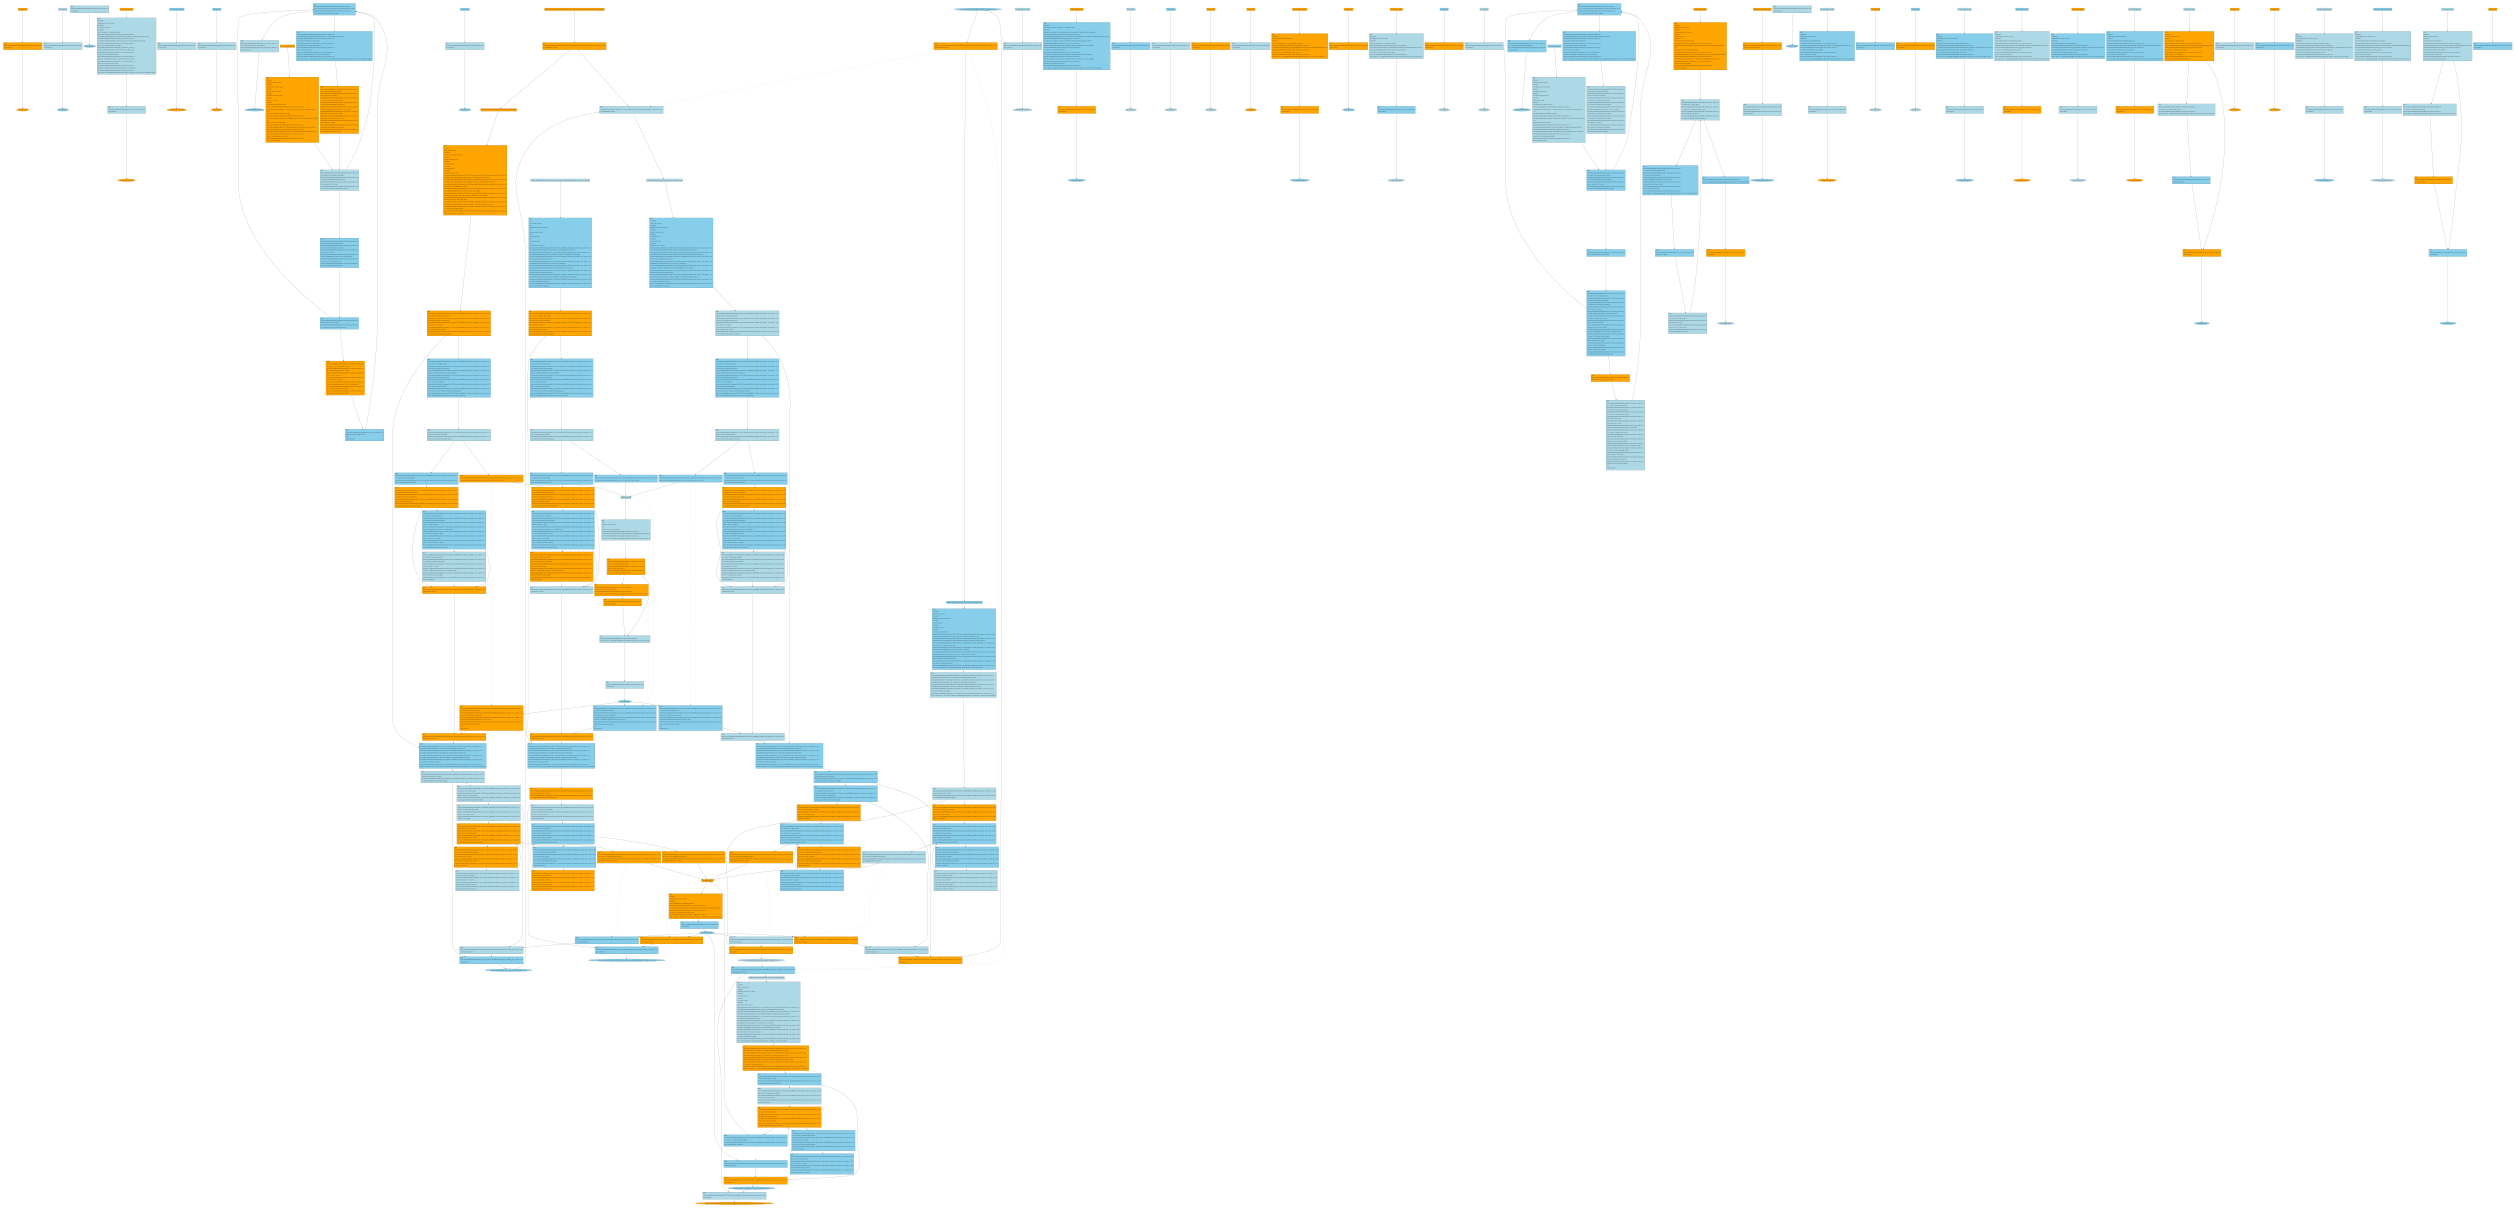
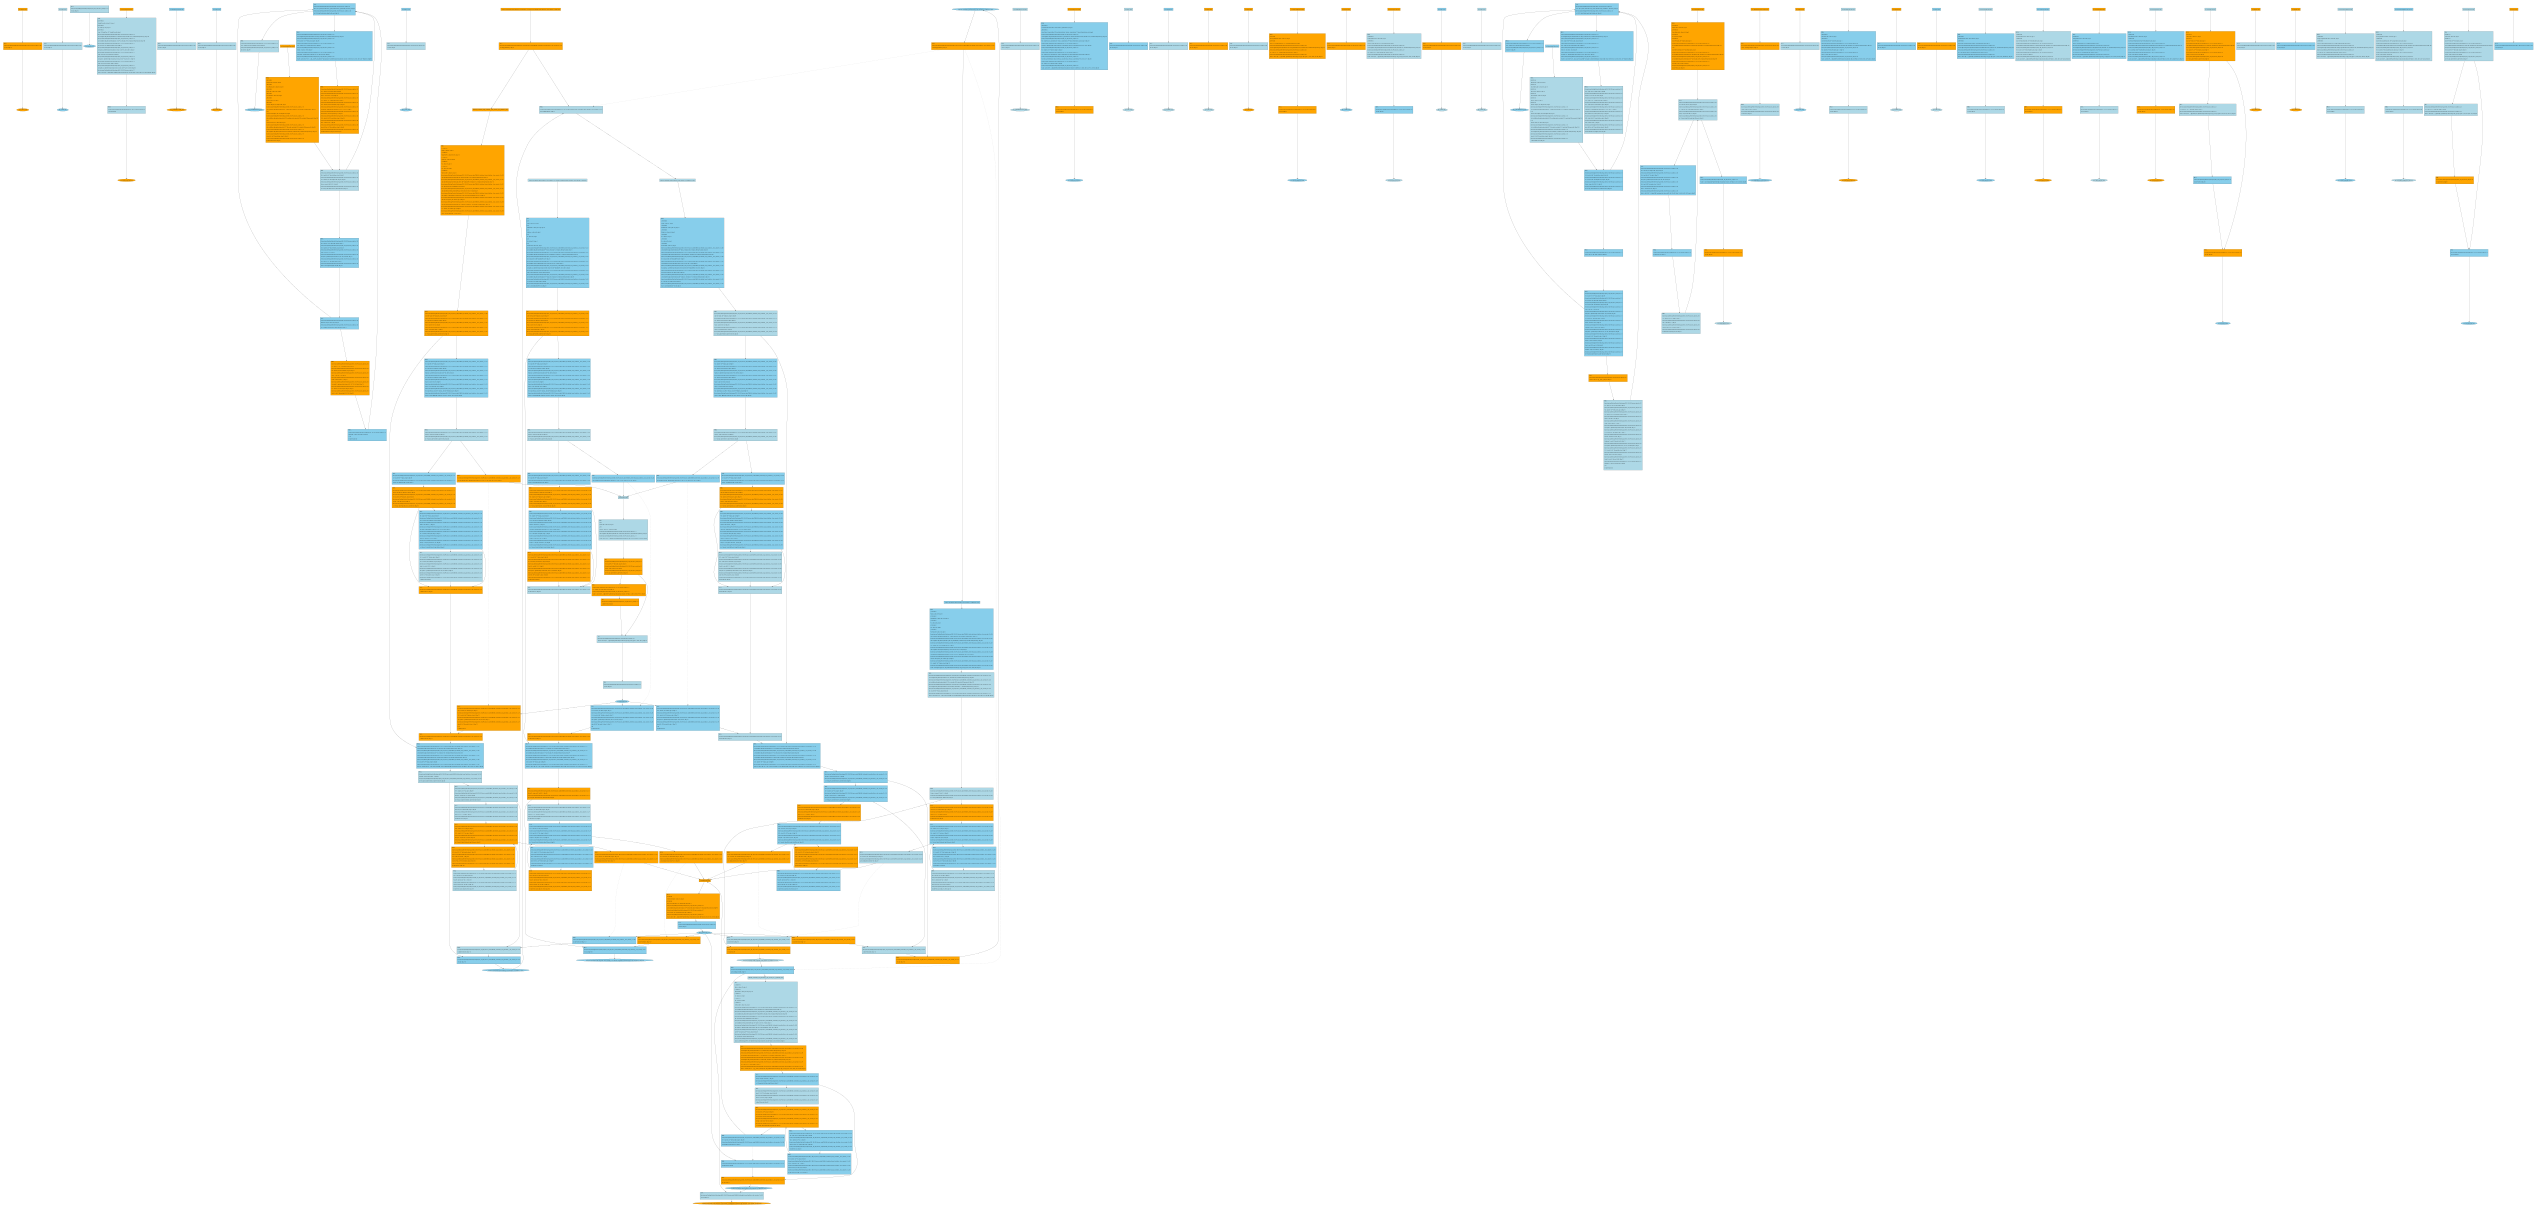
node "io_ll_good3_start": added
